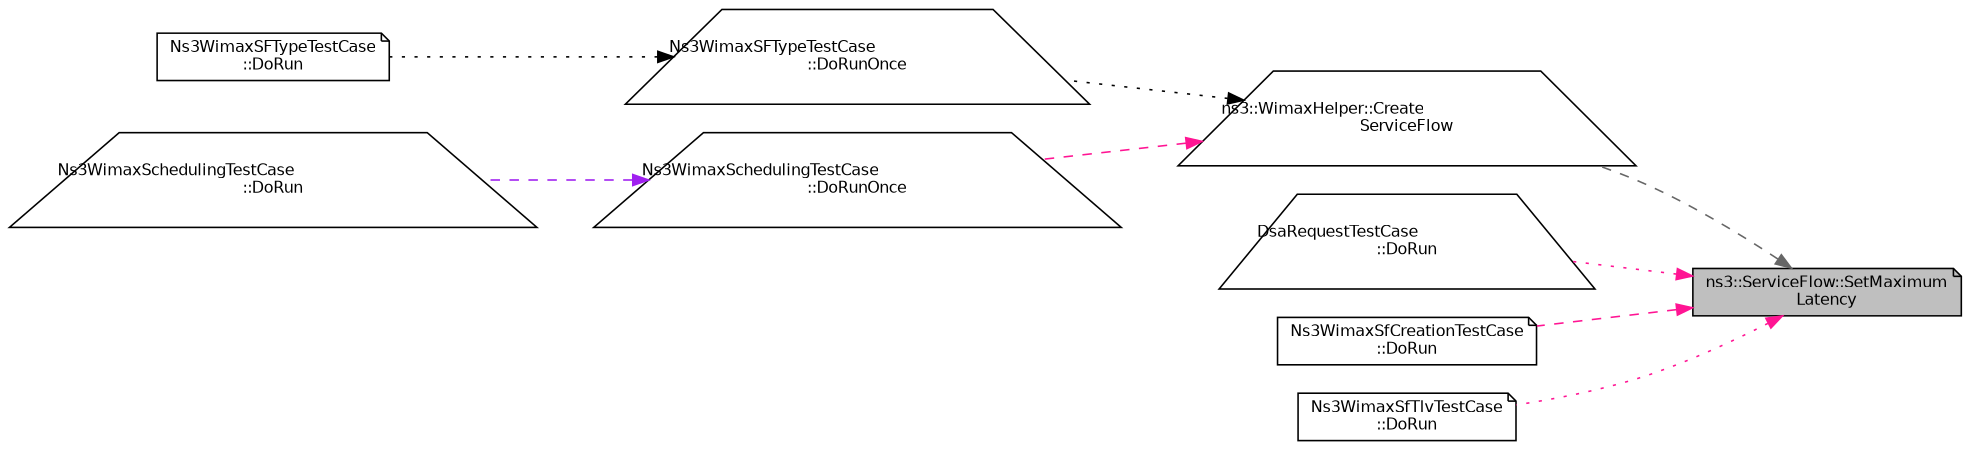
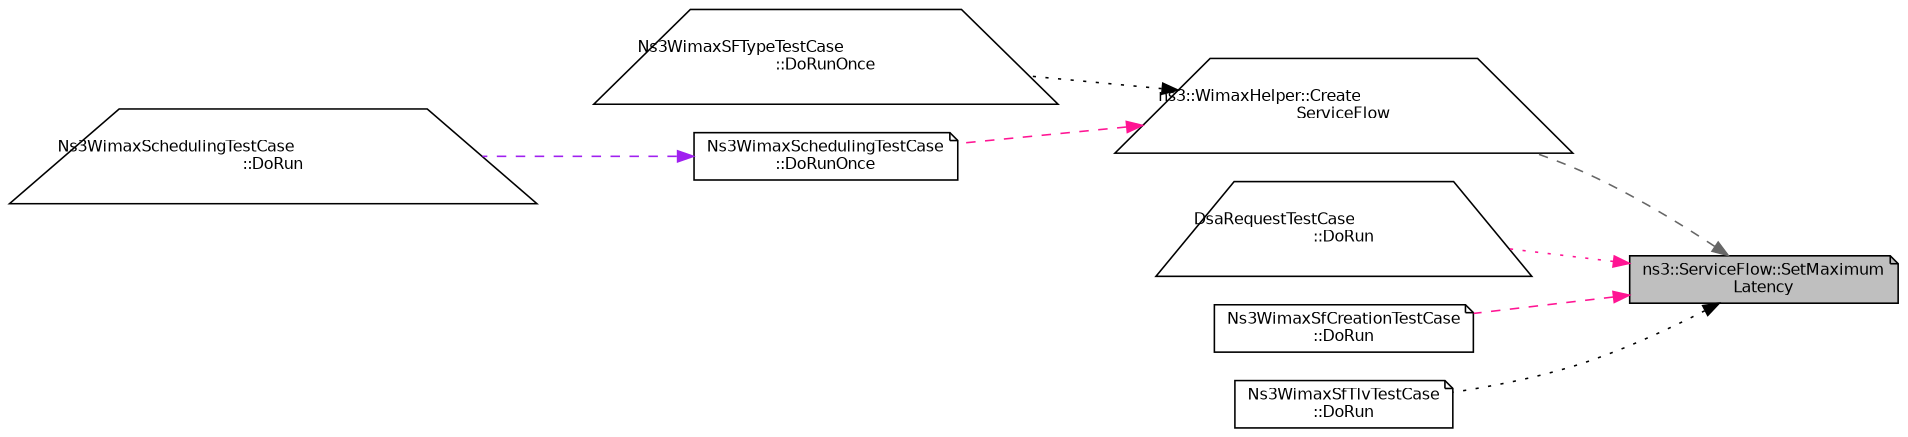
node "Ns3WimaxSFTypeTestCase ::DoRun": removed
node "Ns3WimaxSchedulingTestCase ::DoRunOnce": shape trapezium -> note
edge "Ns3WimaxSfTlvTestCase ::DoRun" -> "ns3::ServiceFlow::SetMaximum Latency": color deeppink -> black
